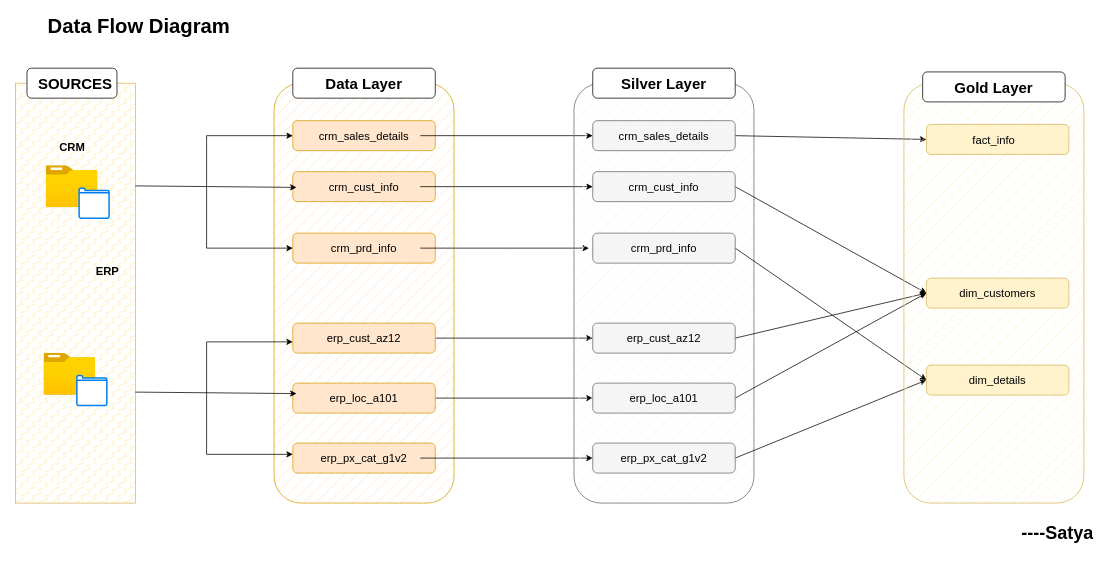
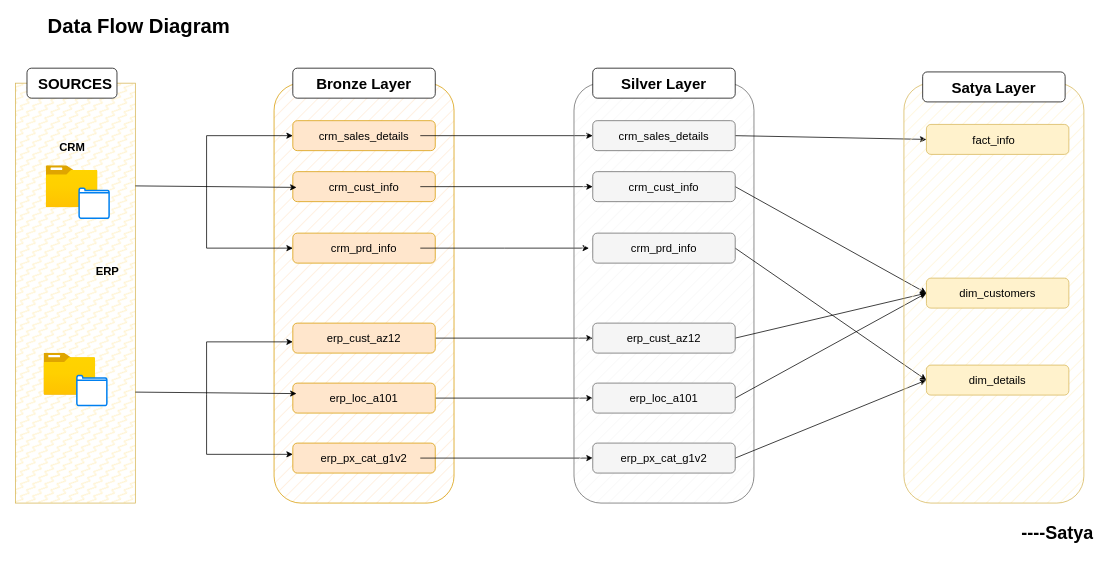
node "Data Layer": label "Data Layer" -> "Bronze Layer"
node "Gold Layer": label "Gold Layer" -> "Satya Layer"
